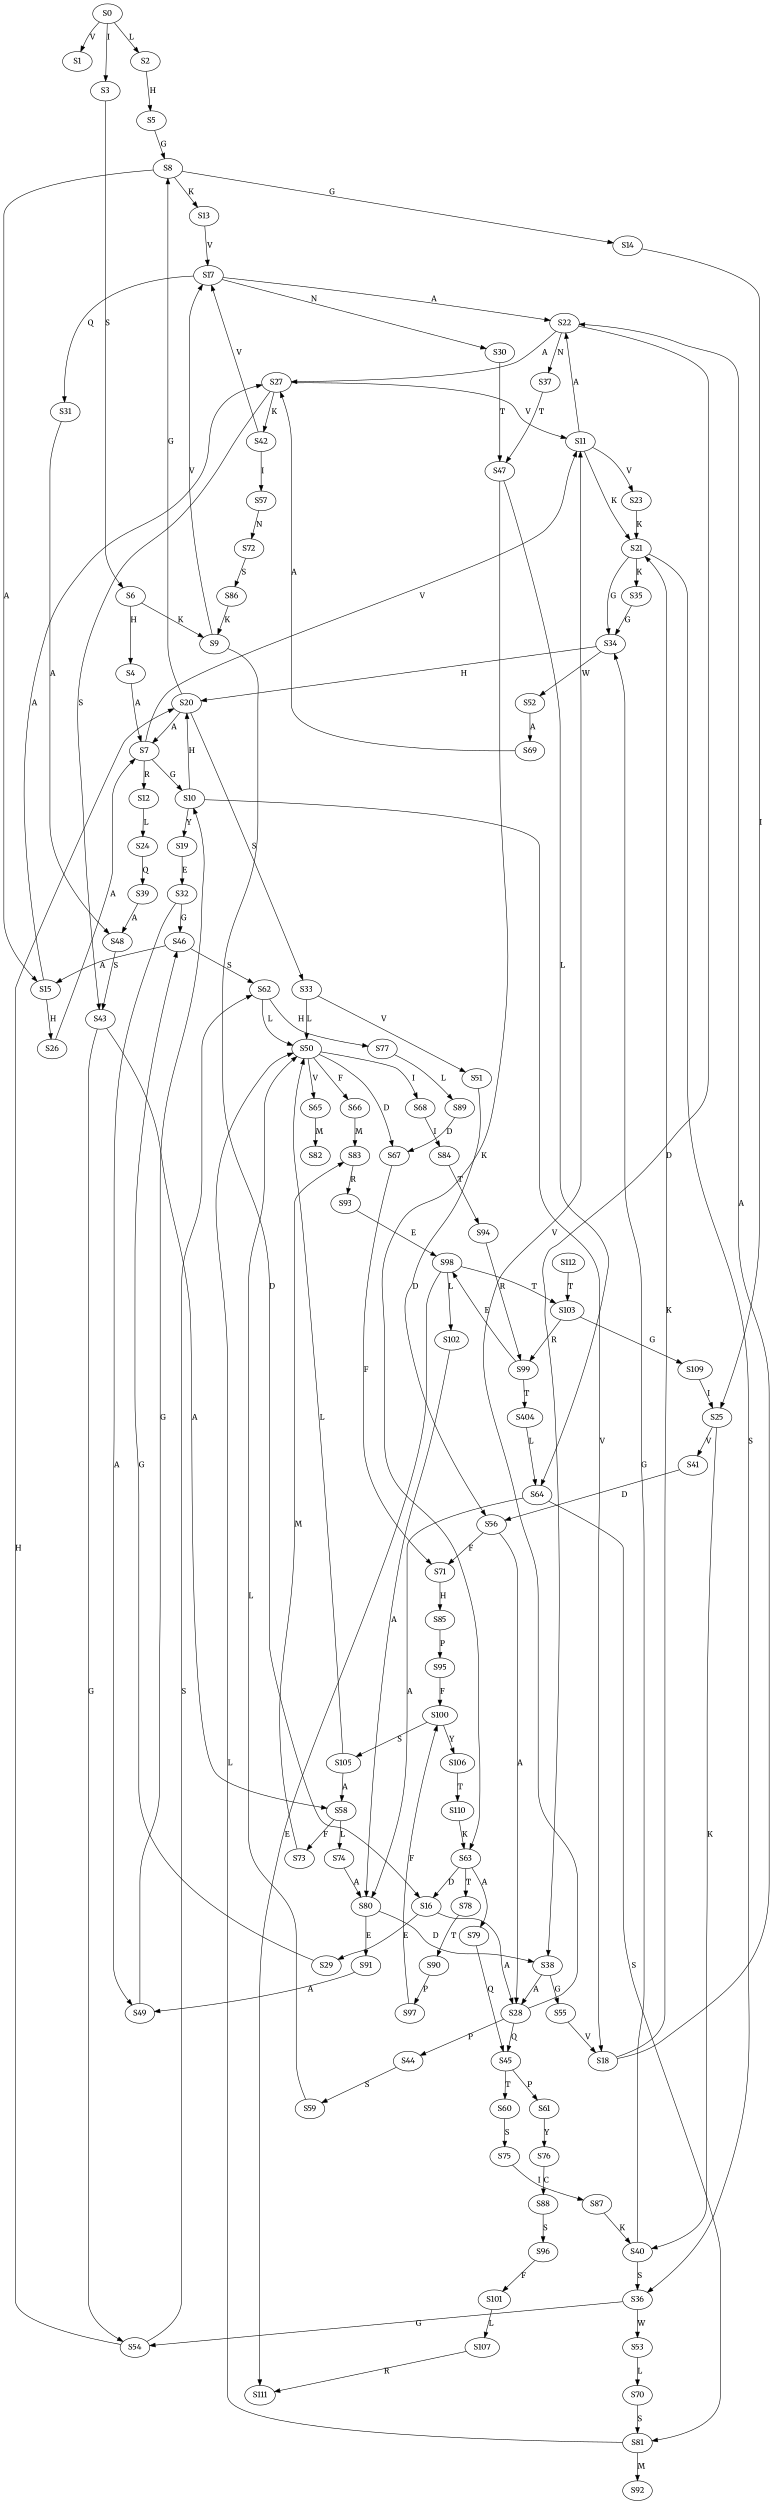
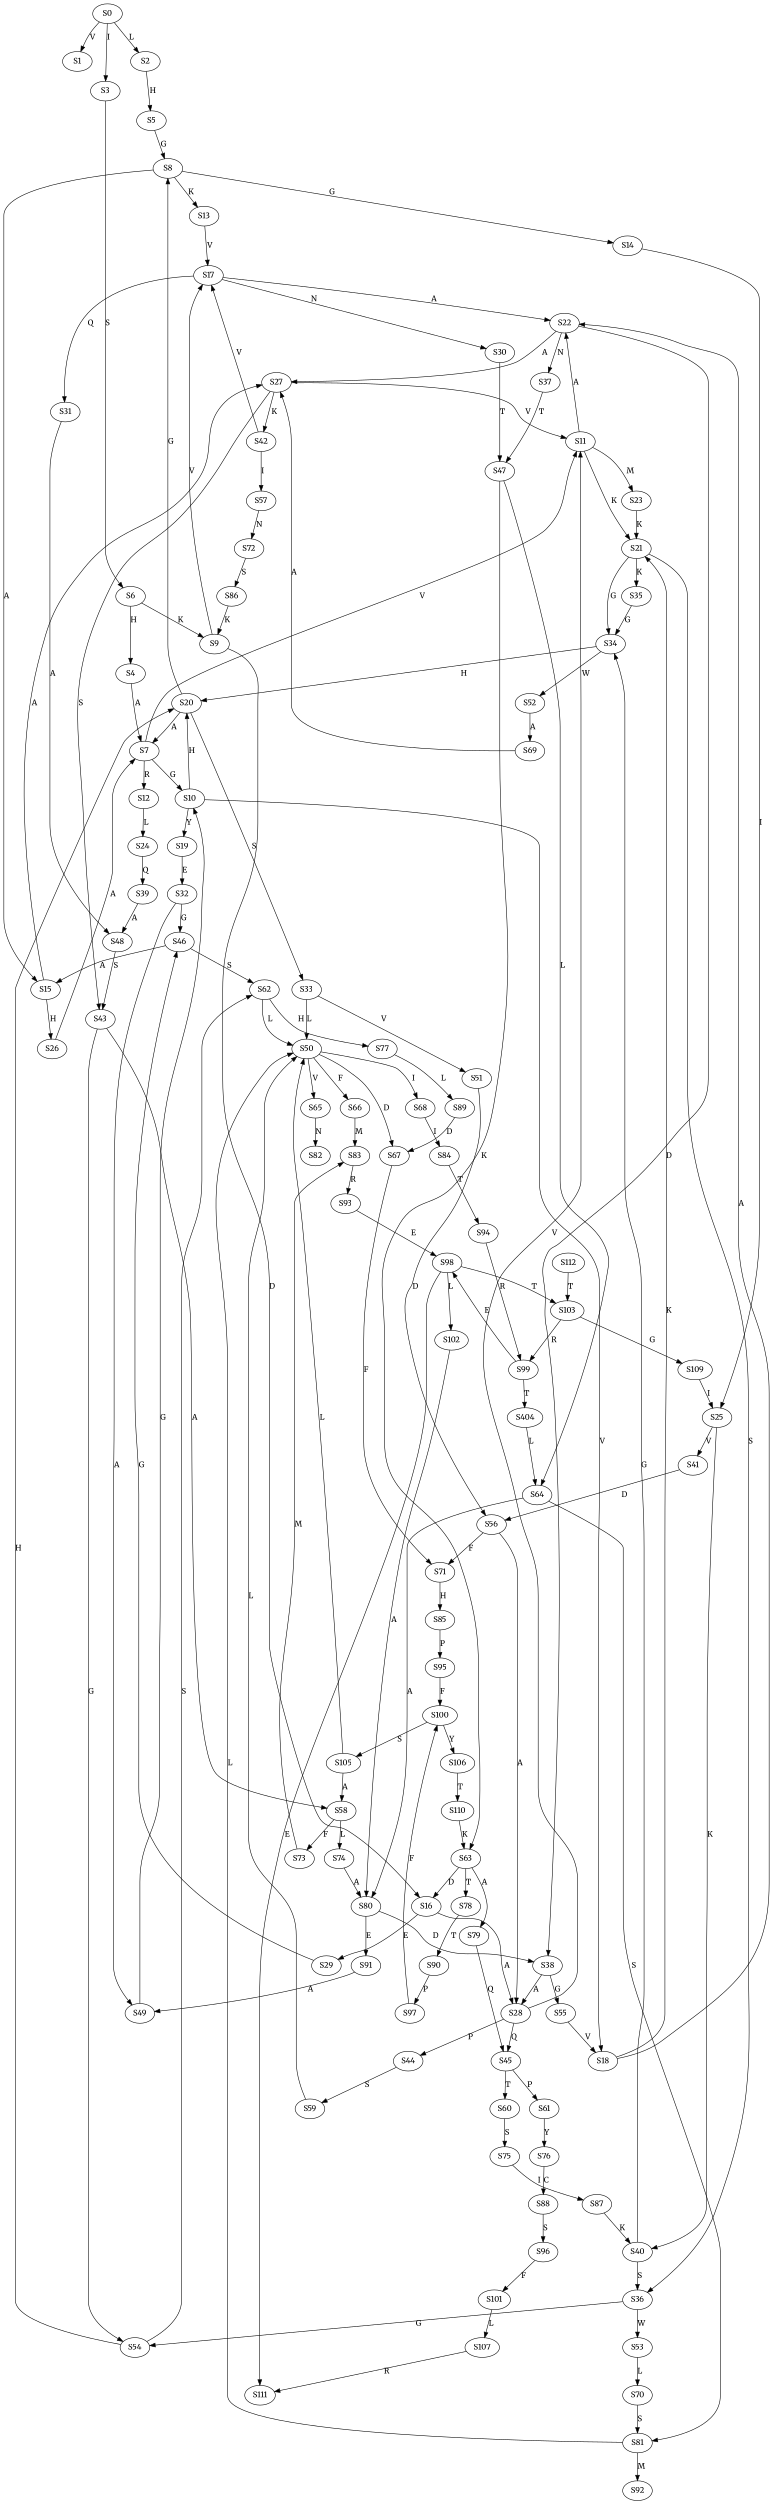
edge "S11" -> "S23": label "V" -> "M"
edge "S65" -> "S82": label "M" -> "N"
